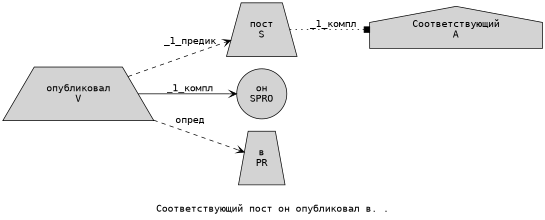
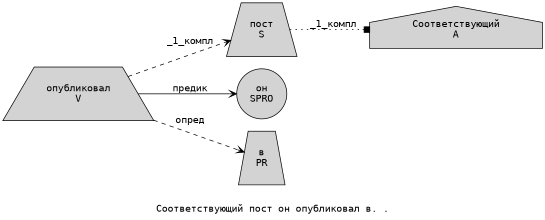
edge "опубликовал V" -> "пост S": label "_1_предик" -> "_1_компл"
edge "опубликовал V" -> "он SPRO": label "_1_компл" -> "предик"
